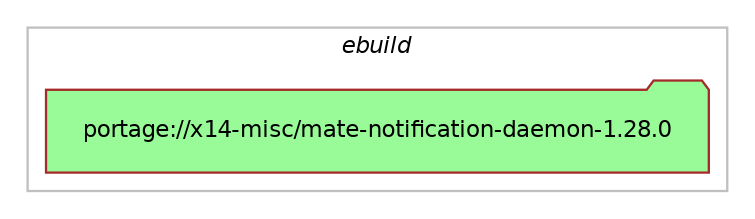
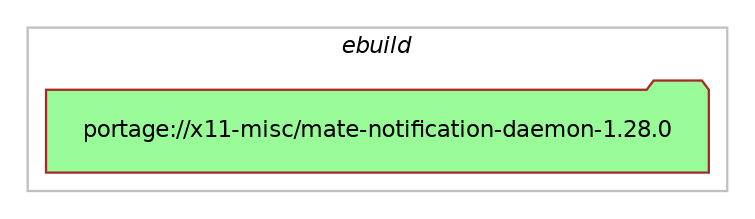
node "portage://x14-misc/mate-notification-daemon-1.28.0": label "portage://x14-misc/mate-notification-daemon-1.28.0" -> "portage://x11-misc/mate-notification-daemon-1.28.0"
